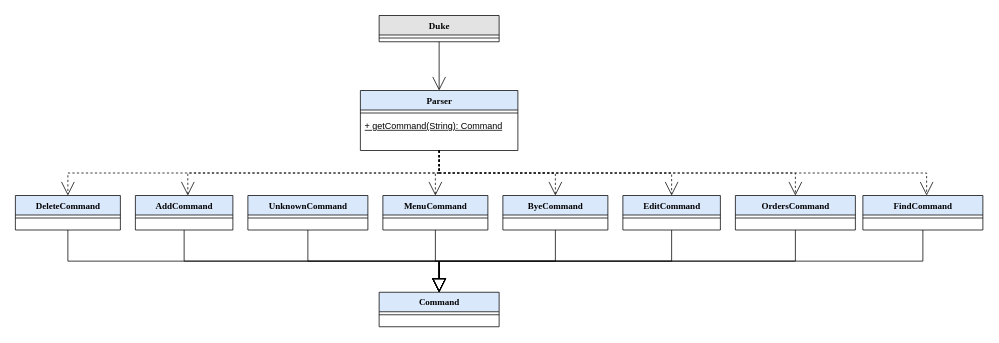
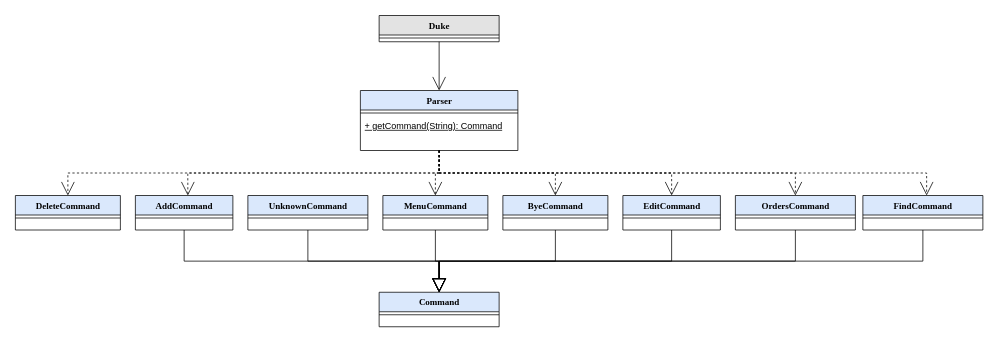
edge "DeleteCommand" -> "Command": removed
